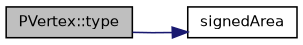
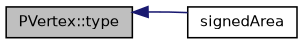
edge "PVertex::type" -> "signedArea": reversed
